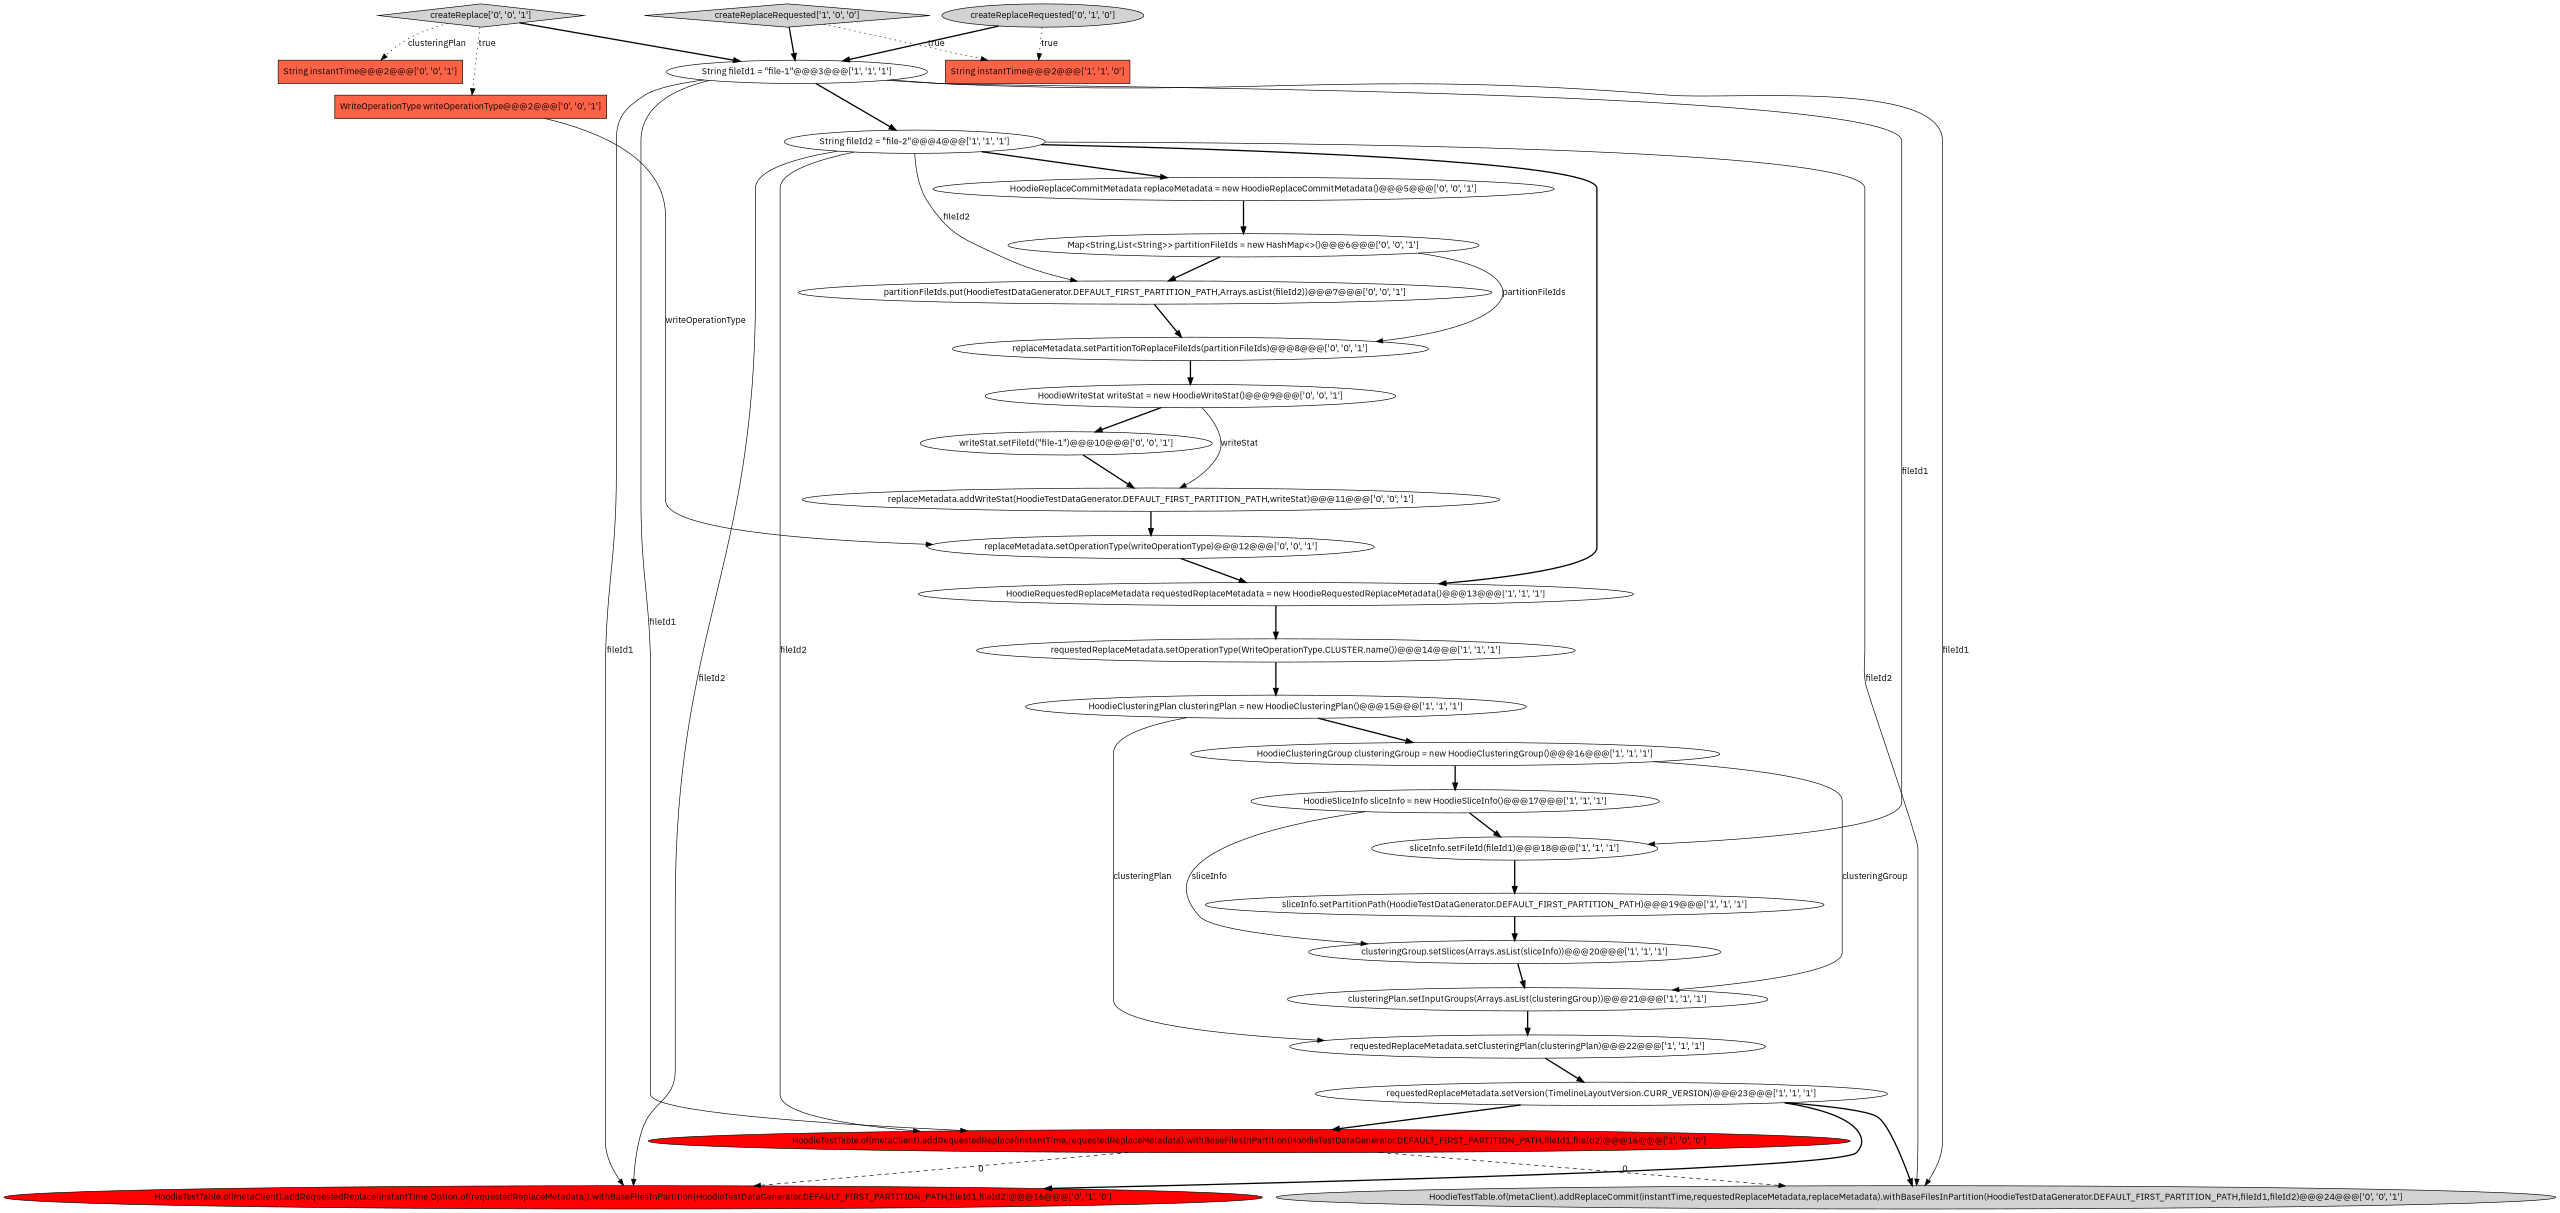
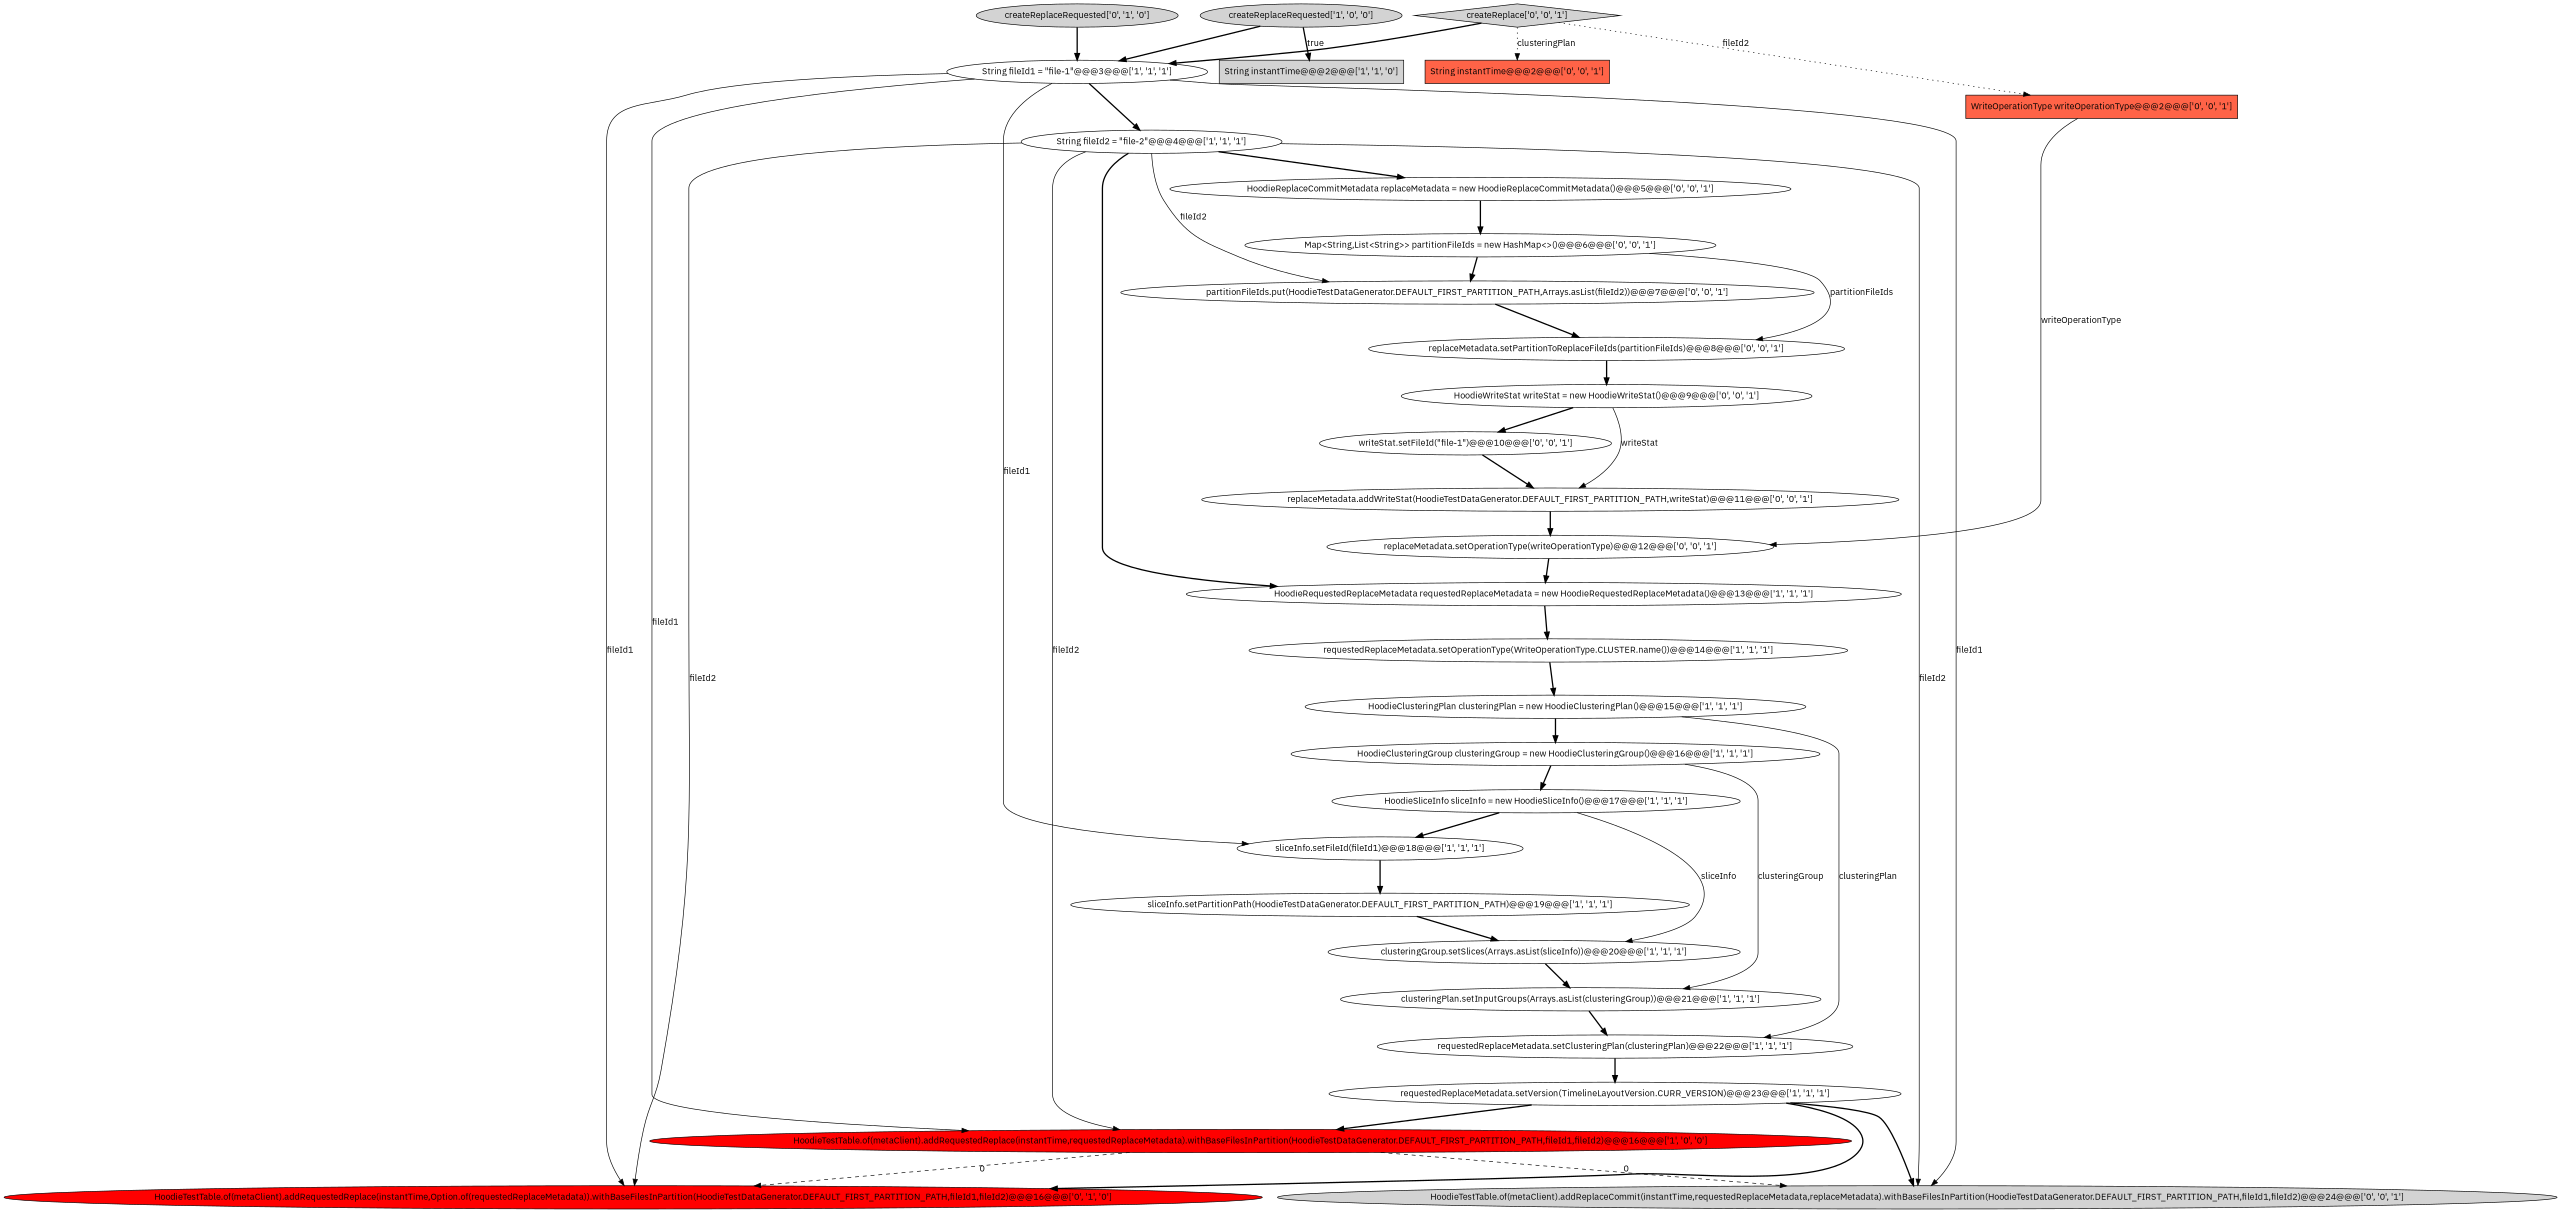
node "createReplaceRequested['1', '0', '0']": shape diamond -> ellipse
edge "createReplaceRequested['0', '1', '0']" -> "String instantTime@@@2@@@['1', '1', '0']": removed, label "true"
edge "createReplaceRequested['1', '0', '0']" -> "String instantTime@@@2@@@['1', '1', '0']": style dotted -> bold
edge "createReplace['0', '0', '1']" -> "WriteOperationType writeOperationType@@@2@@@['0', '0', '1']": label "true" -> "fileId2"
node "String instantTime@@@2@@@['1', '1', '0']": fillcolor tomato -> lightgray
